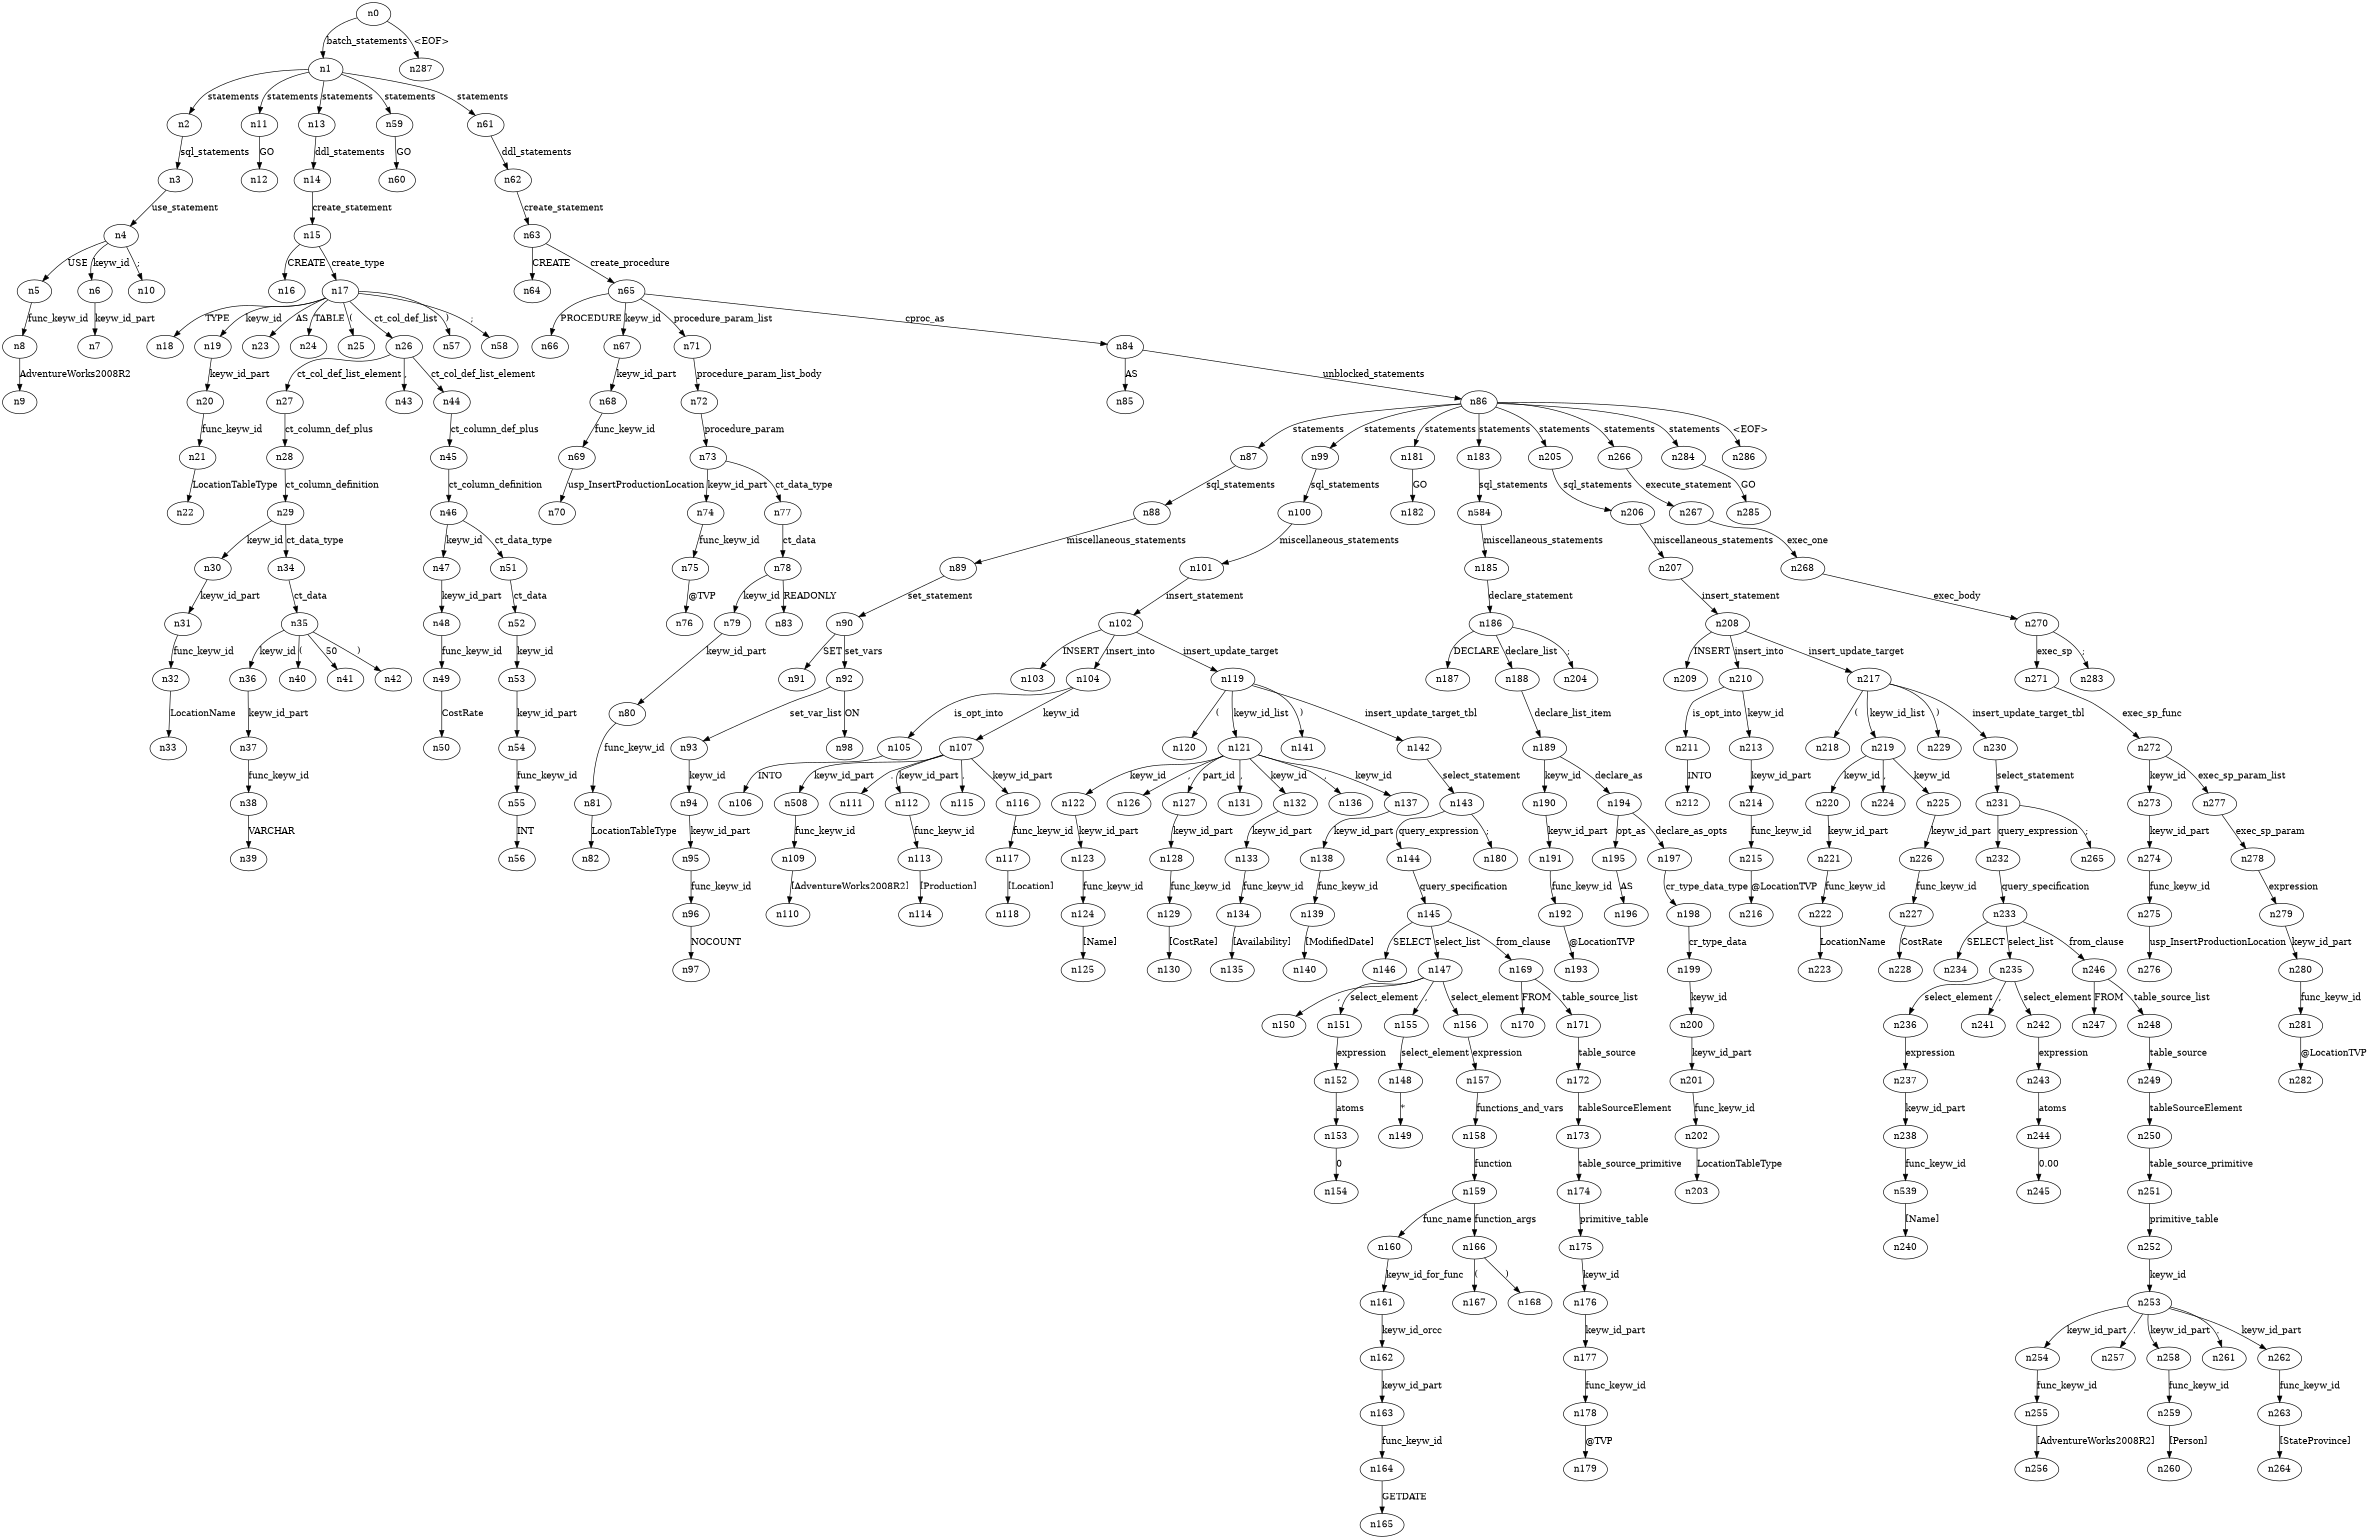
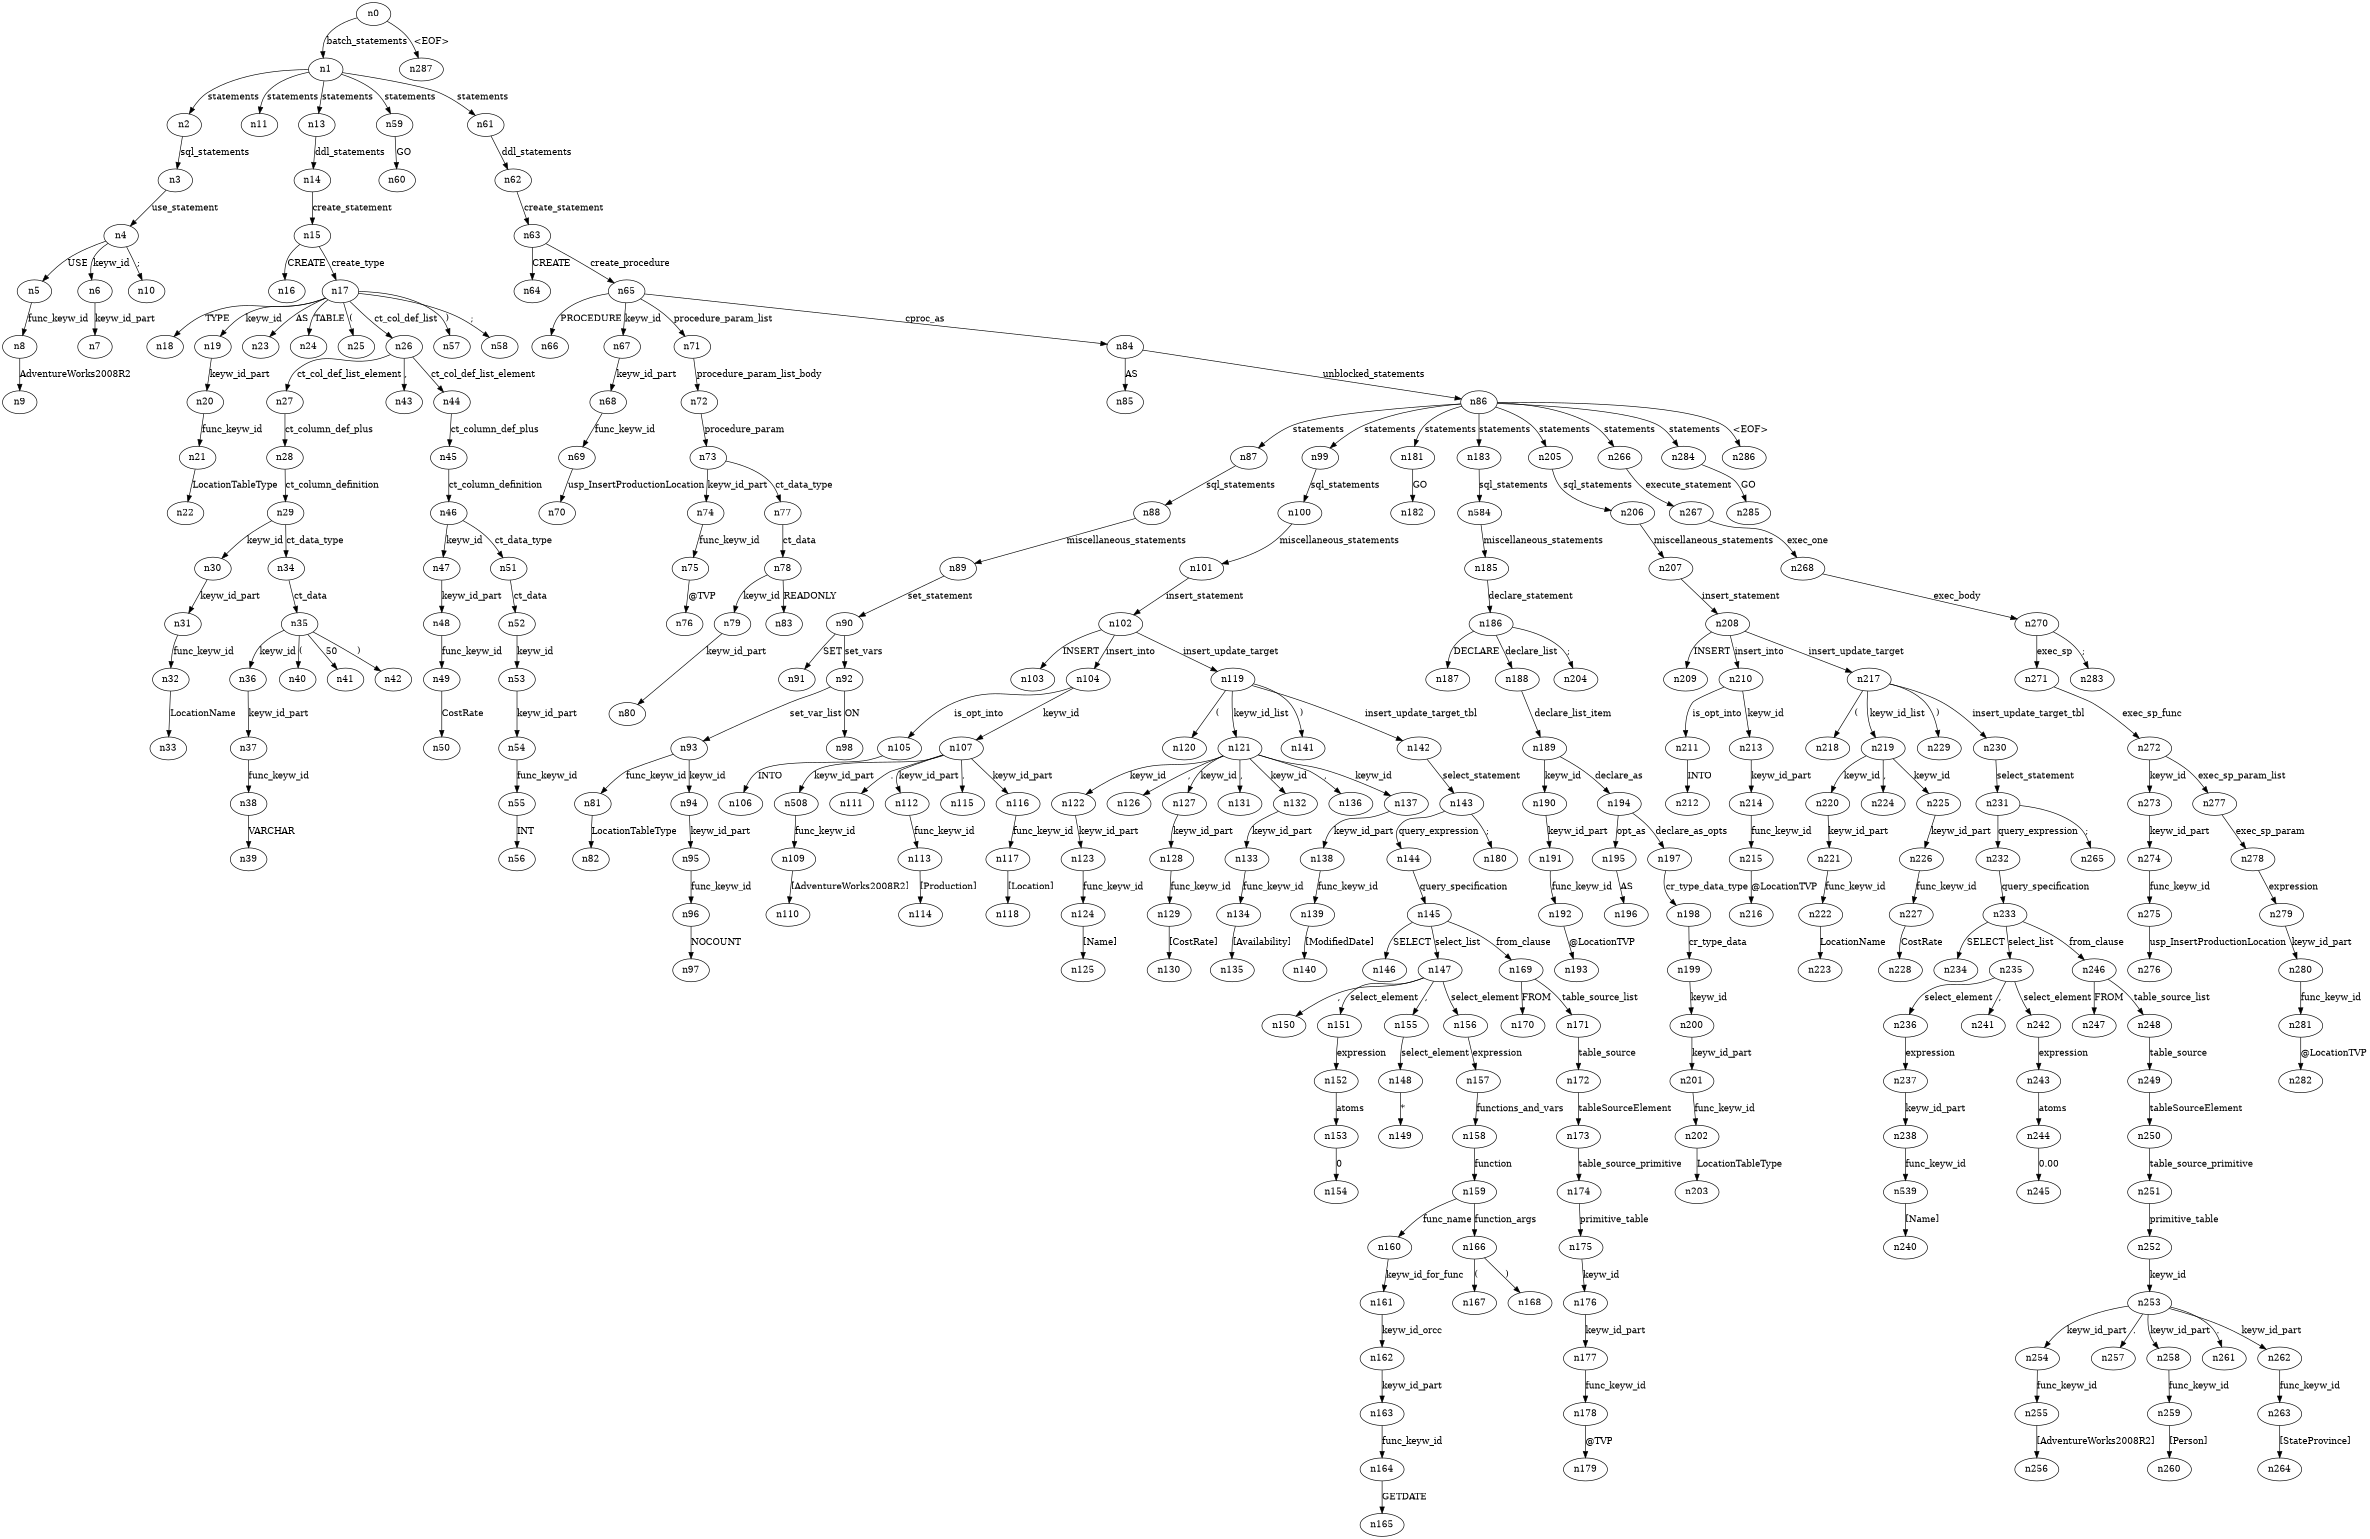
node "n12": removed
edge "n80" -> "n81": now "n93" -> "n81"
edge "n121" -> "n127": label "part_id" -> "keyw_id"
